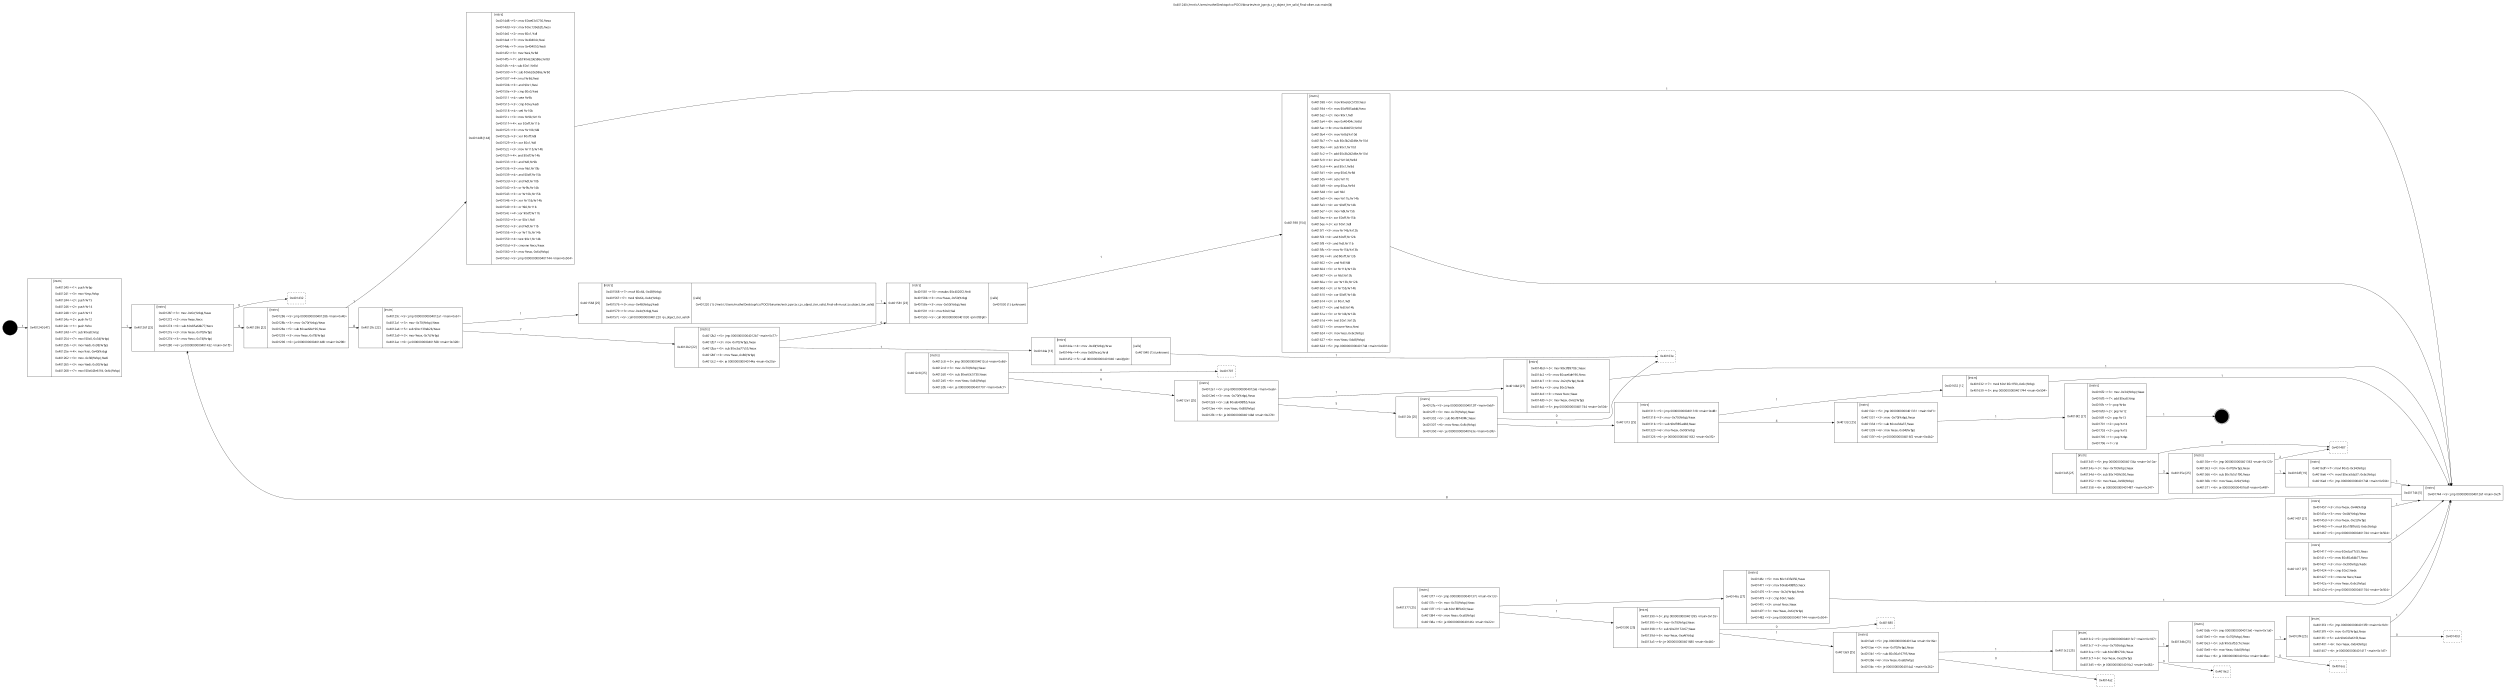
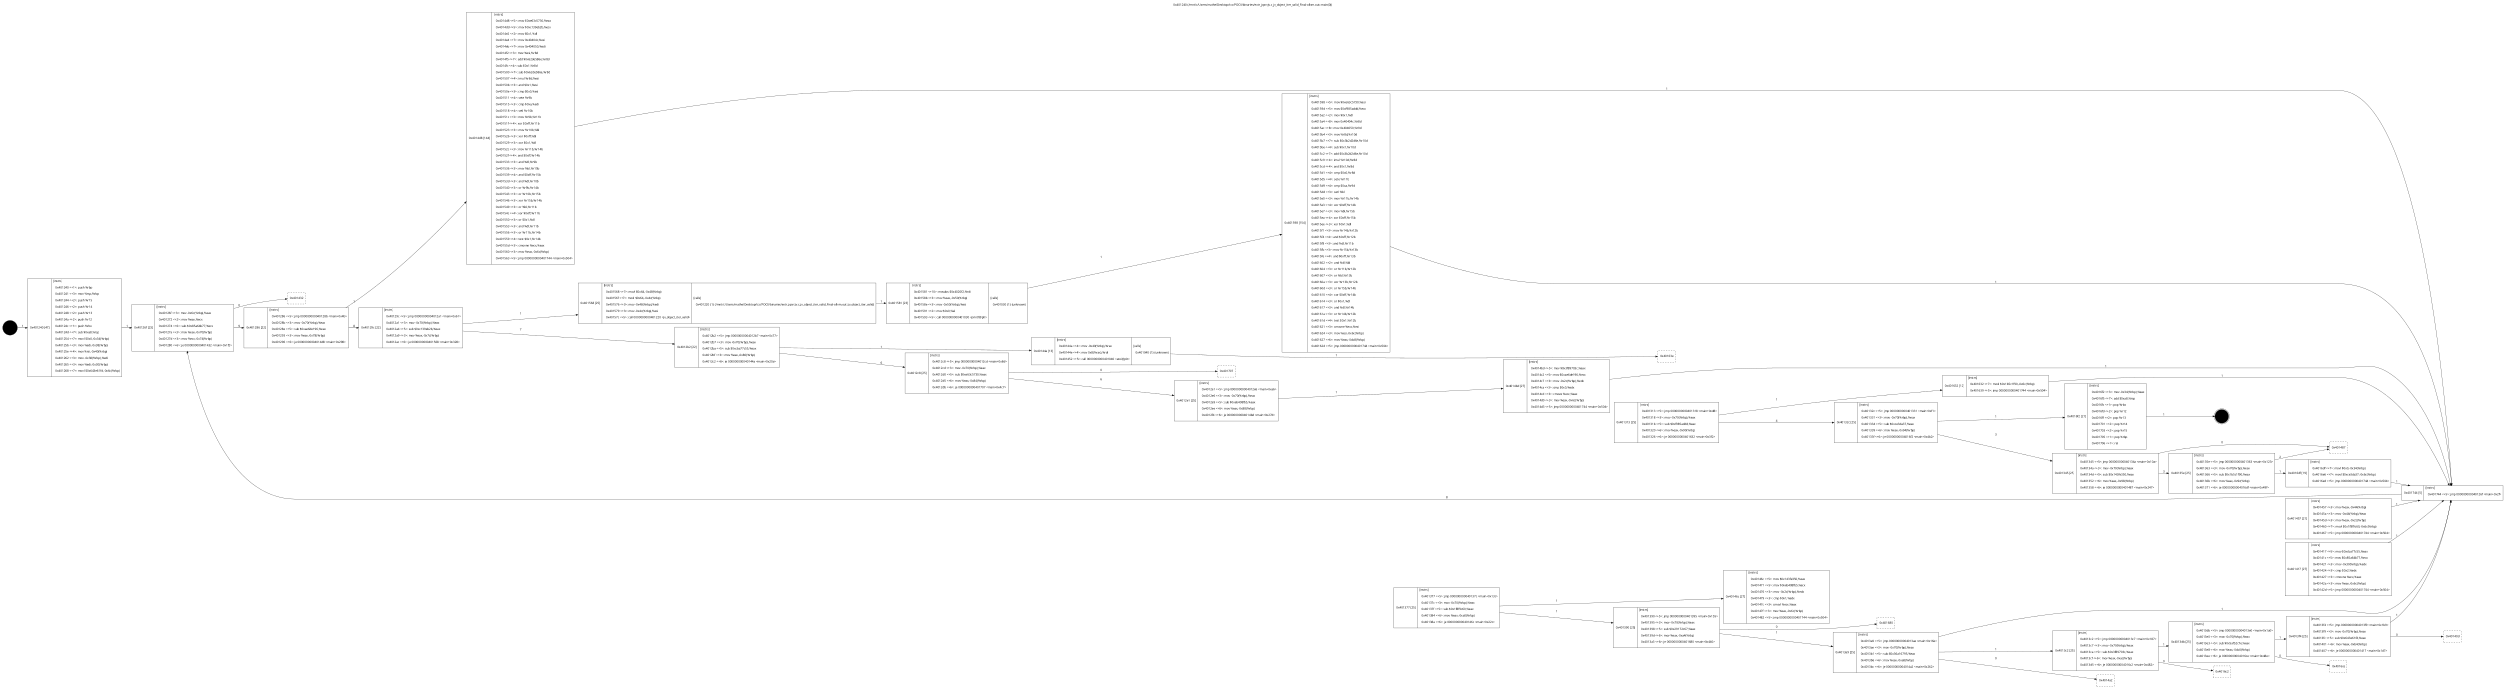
edge "0x4012b2 [22]" -> "0x401581 [23]": now "0x4012b2 [22]" -> "0x4012c8 [25]"
node "0x4012fa [25]": removed
edge "0x40132c [25]" -> "0x401345 [25]": added, label "3"
edge "0x40146c [27]" -> "0x401744 [5]": now "0x4013a9 [25]" -> "0x401744 [5]"
